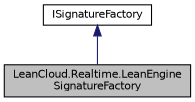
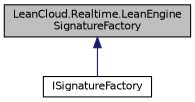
edge "LeanCloud.Realtime.LeanEngine SignatureFactory" -> "ISignatureFactory": reversed
